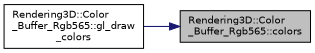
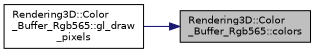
node "Rendering3D::Color _Buffer_Rgb565::gl_draw _colors": label "Rendering3D::Color _Buffer_Rgb565::gl_draw _colors" -> "Rendering3D::Color _Buffer_Rgb565::gl_draw _pixels"
